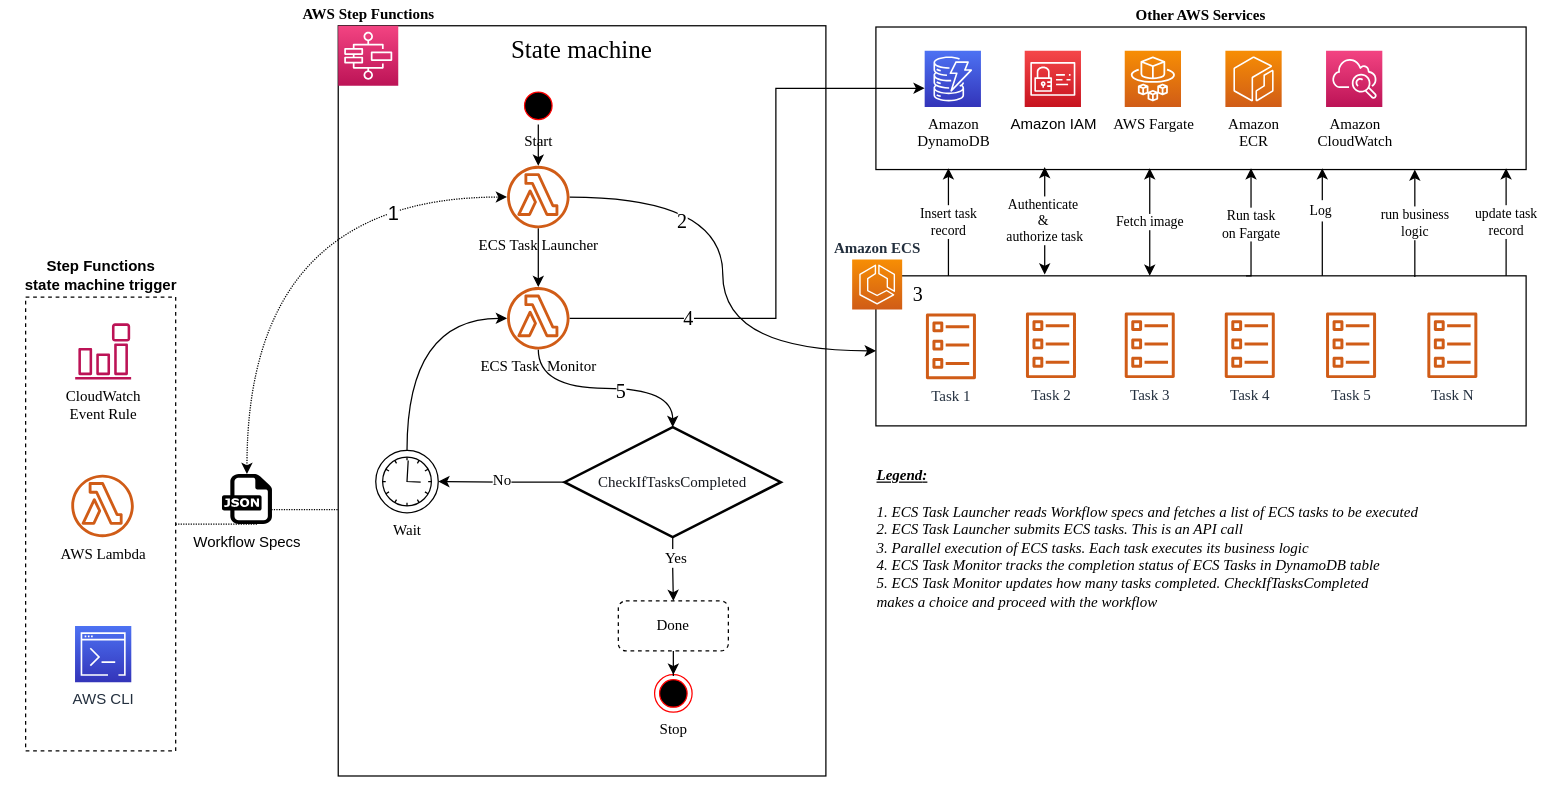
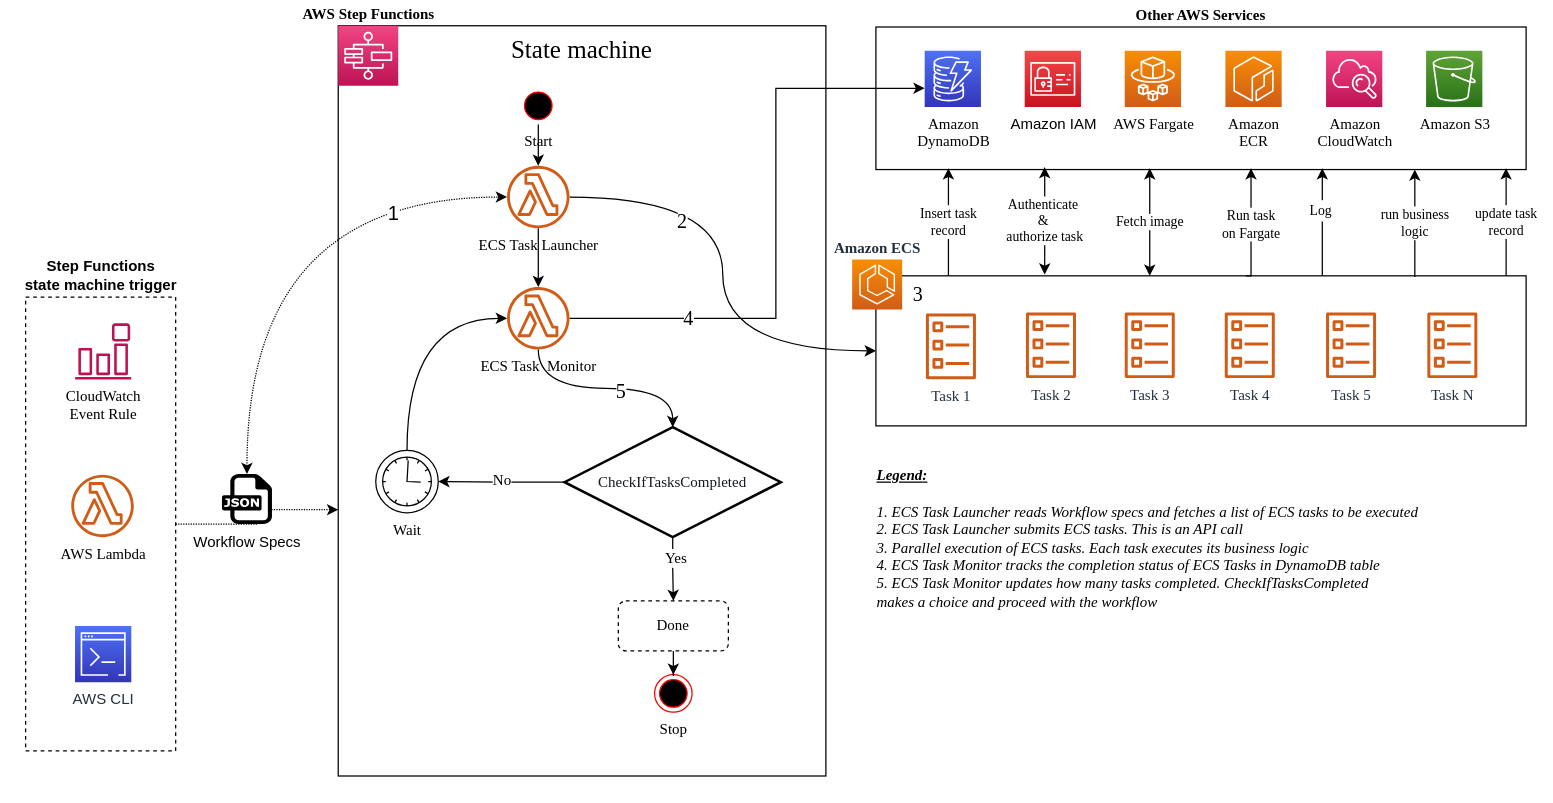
node "Amazon S3": added
edge "State machine" -- "Step Functions state machine trigger": arrowhead none -> classic
